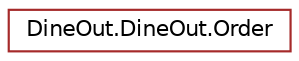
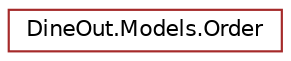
node "DineOut.DineOut.Order": label "DineOut.DineOut.Order" -> "DineOut.Models.Order"
